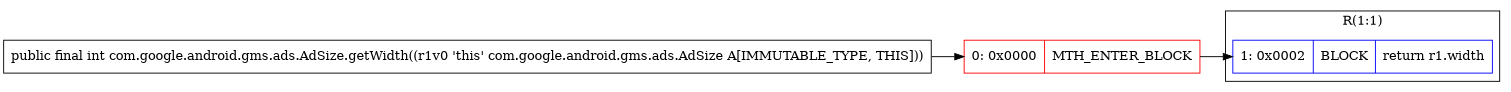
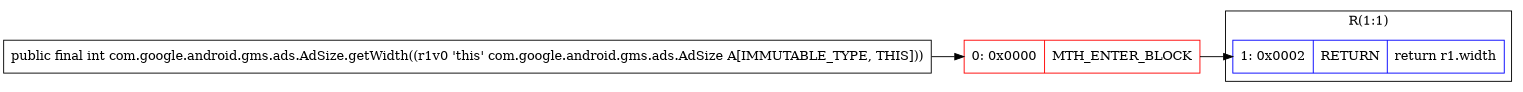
node "1: 0x0002": text "BLOCK" -> "RETURN"
